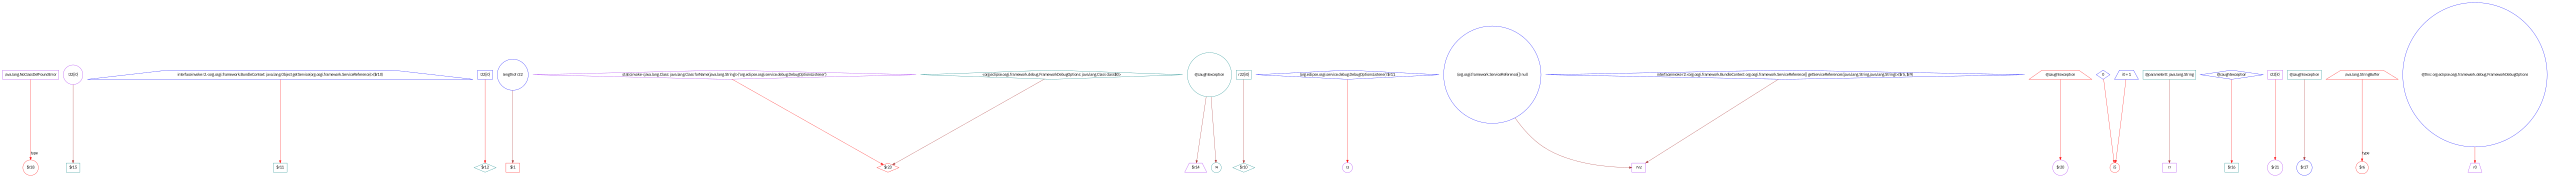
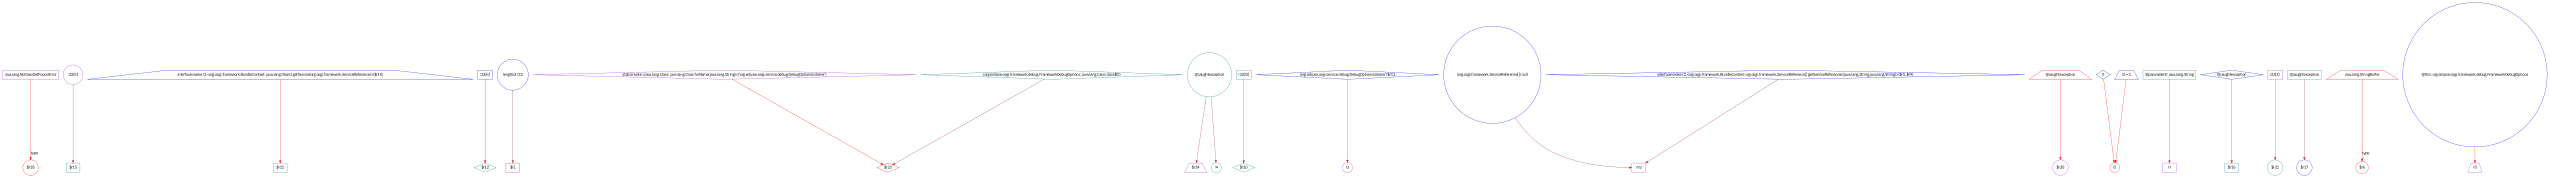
node "$r21": color purple -> teal
